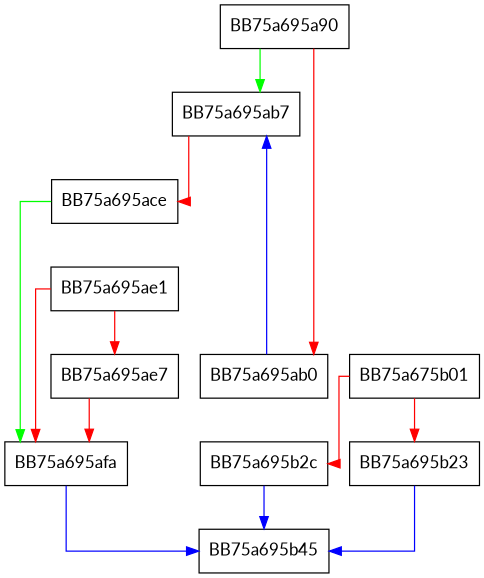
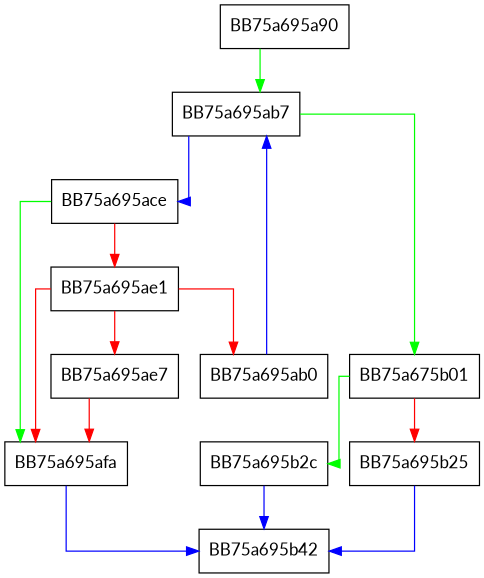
edge "BB75a695ab7" -> "BB75a695ace": color red -> blue
edge "BB75a695ab7" -> "BB75a675b01": added
edge "BB75a695a90" -> "BB75a695ab0": now "BB75a695ae1" -> "BB75a695ab0"
edge "BB75a695ace" -> "BB75a695ae1": added
edge "BB75a675b01" -> "BB75a695b2c": color red -> green
node "BB75a695b23": label "BB75a695b23" -> "BB75a695b25"
node "BB75a695b45": label "BB75a695b45" -> "BB75a695b42"
